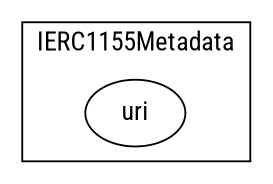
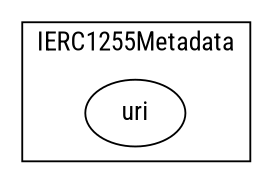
cluster "IERC1155Metadata": label "IERC1155Metadata" -> "IERC1255Metadata"
